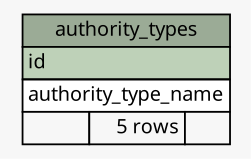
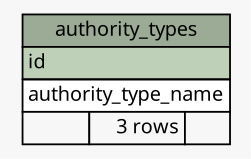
node "authority_types": text "5 rows" -> "3 rows"
